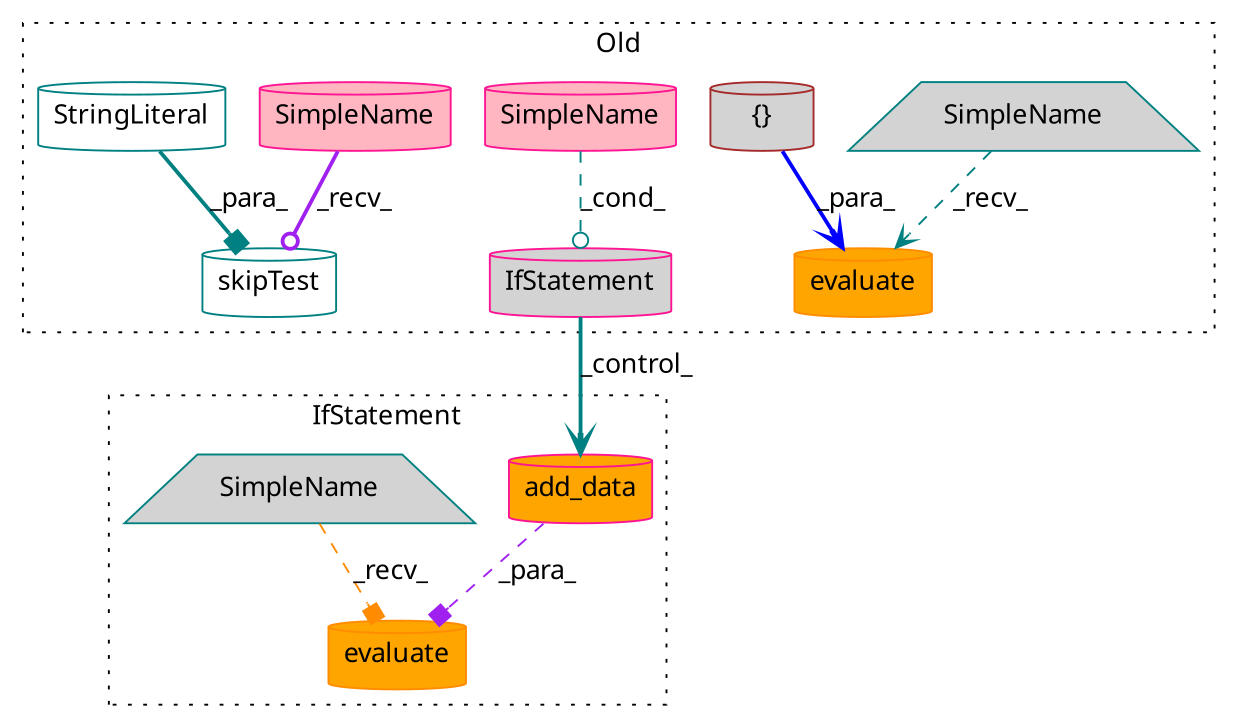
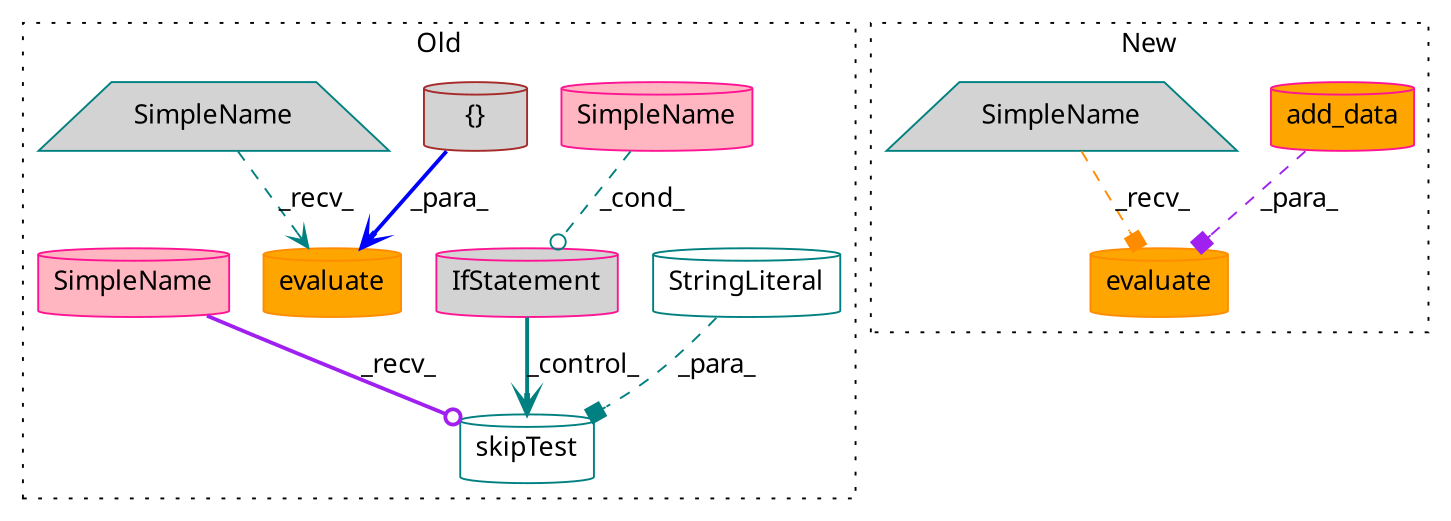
edge "StringLiteral" -> "skipTest": style bold -> dashed
edge "IfStatement" -> "add_data": now "IfStatement" -> "skipTest"
cluster "IfStatement": label "IfStatement" -> "New"
